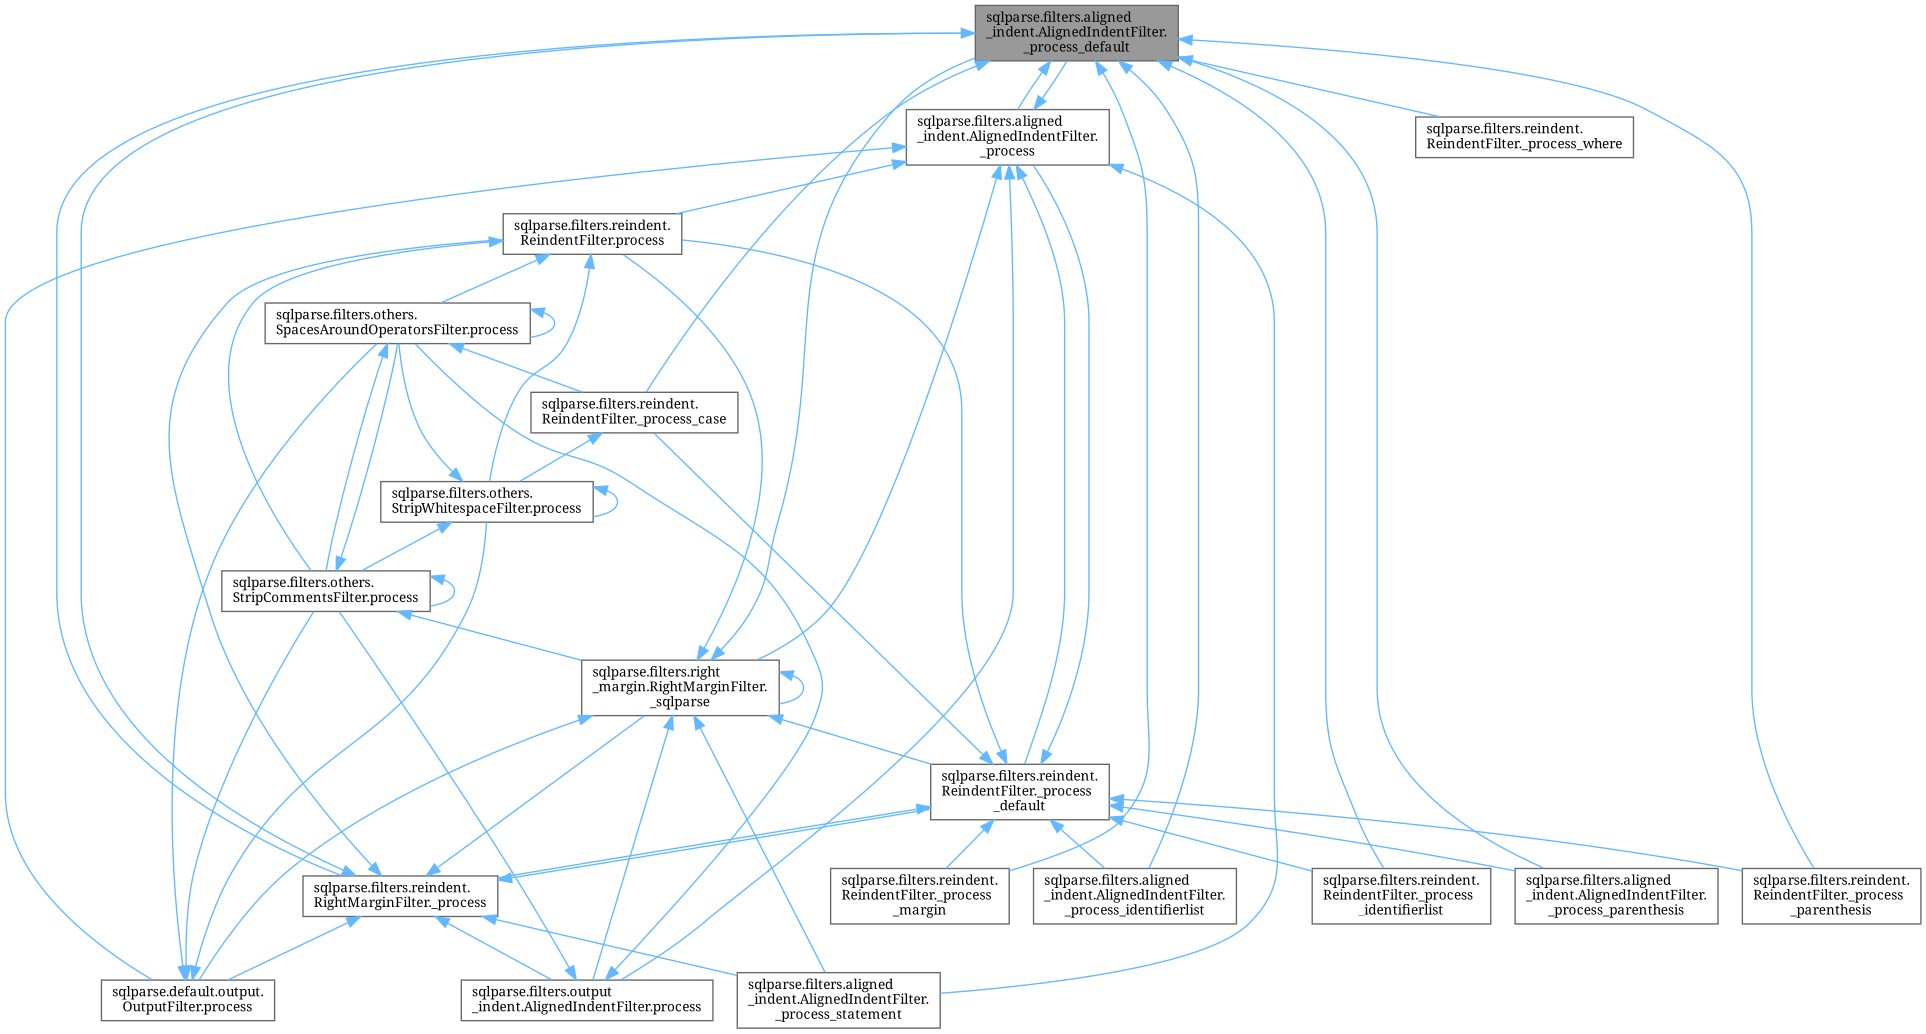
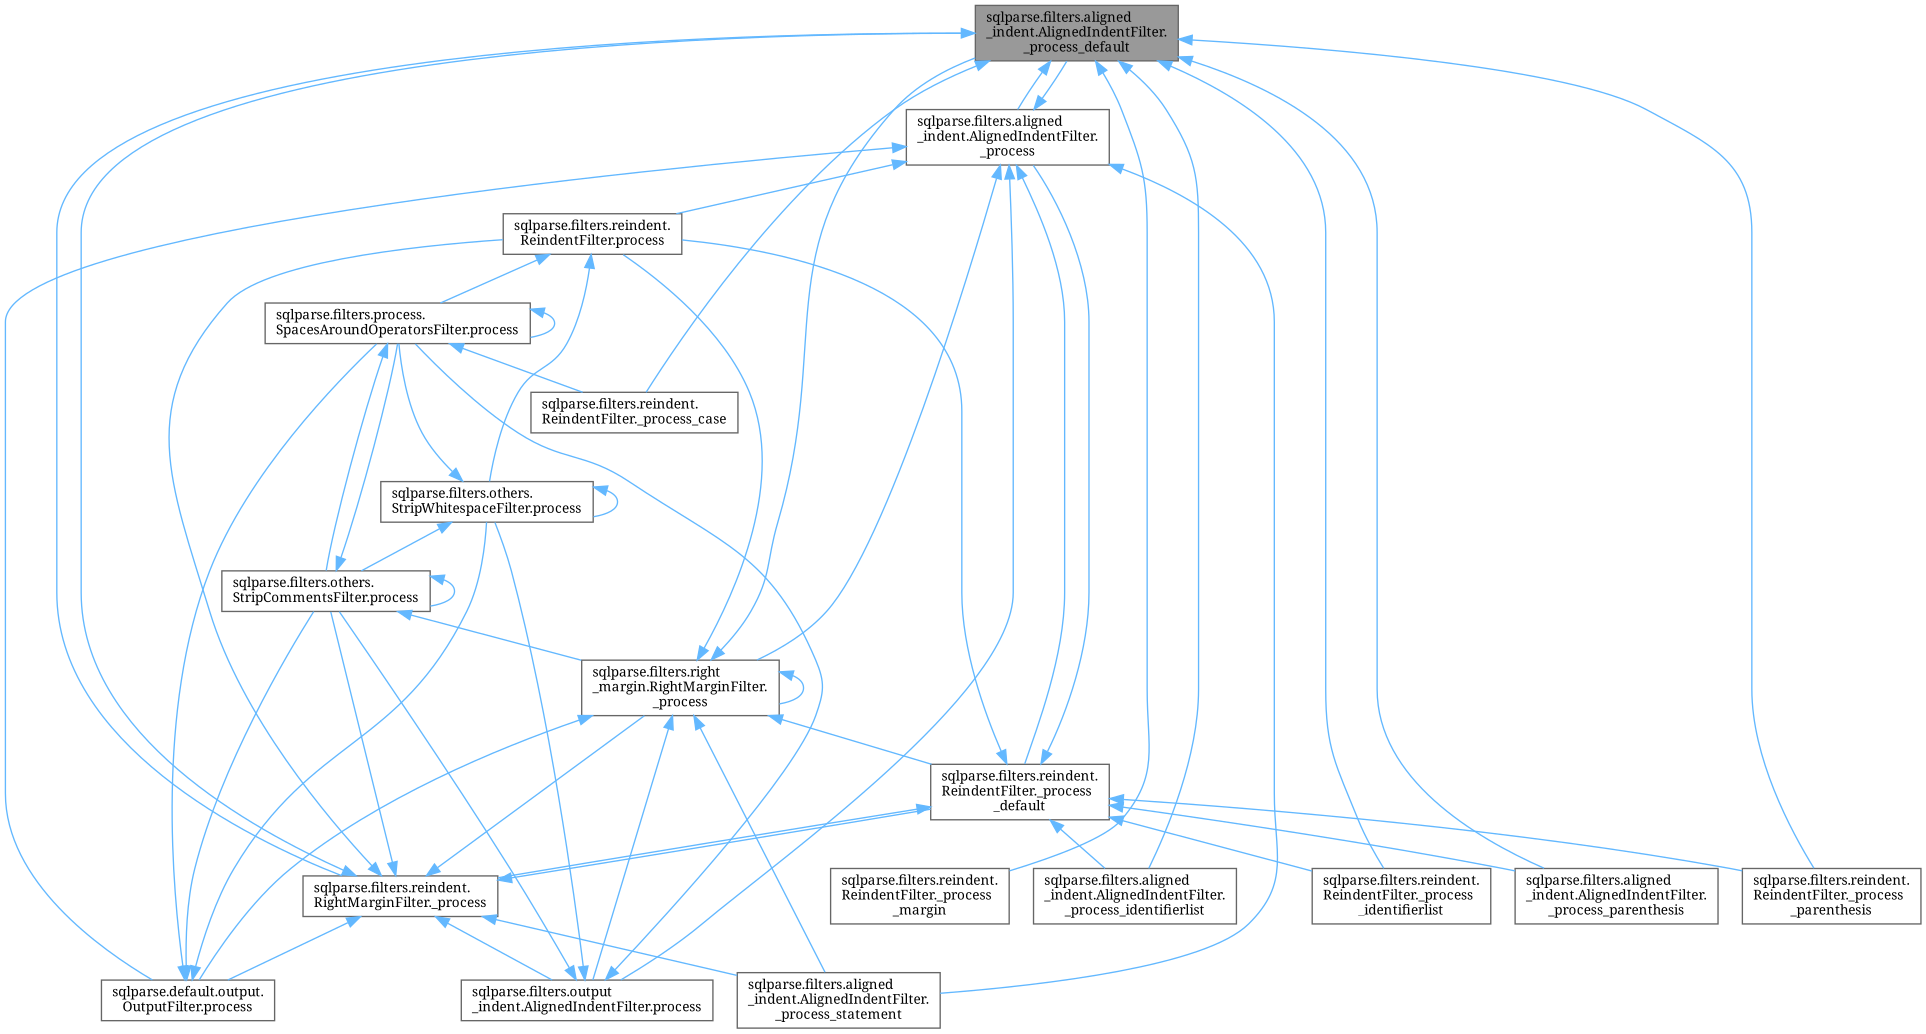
node "sqlparse.filters.reindent. ReindentFilter._process_where": removed
edge "sqlparse.filters.others. StripCommentsFilter.process" -> "sqlparse.filters.reindent. ReindentFilter.process": now "sqlparse.filters.others. StripCommentsFilter.process" -> "sqlparse.filters.reindent. RightMarginFilter._process"
node "sqlparse.filters.others. SpacesAroundOperatorsFilter.process": label "sqlparse.filters.others. SpacesAroundOperatorsFilter.process" -> "sqlparse.filters.process. SpacesAroundOperatorsFilter.process"
edge "sqlparse.filters.others. StripWhitespaceFilter.process" -> "sqlparse.filters.reindent. ReindentFilter._process_case": now "sqlparse.filters.others. StripWhitespaceFilter.process" -> "sqlparse.filters.output _indent.AlignedIndentFilter.process"
edge "sqlparse.filters.reindent. ReindentFilter._process_case" -> "sqlparse.filters.reindent. ReindentFilter._process _default": removed
node "sqlparse.filters.right _margin.RightMarginFilter. _sqlparse": label "sqlparse.filters.right _margin.RightMarginFilter. _sqlparse" -> "sqlparse.filters.right _margin.RightMarginFilter. _process"
edge "sqlparse.filters.reindent. ReindentFilter._process _margin" -> "sqlparse.filters.reindent. ReindentFilter._process _default": removed
